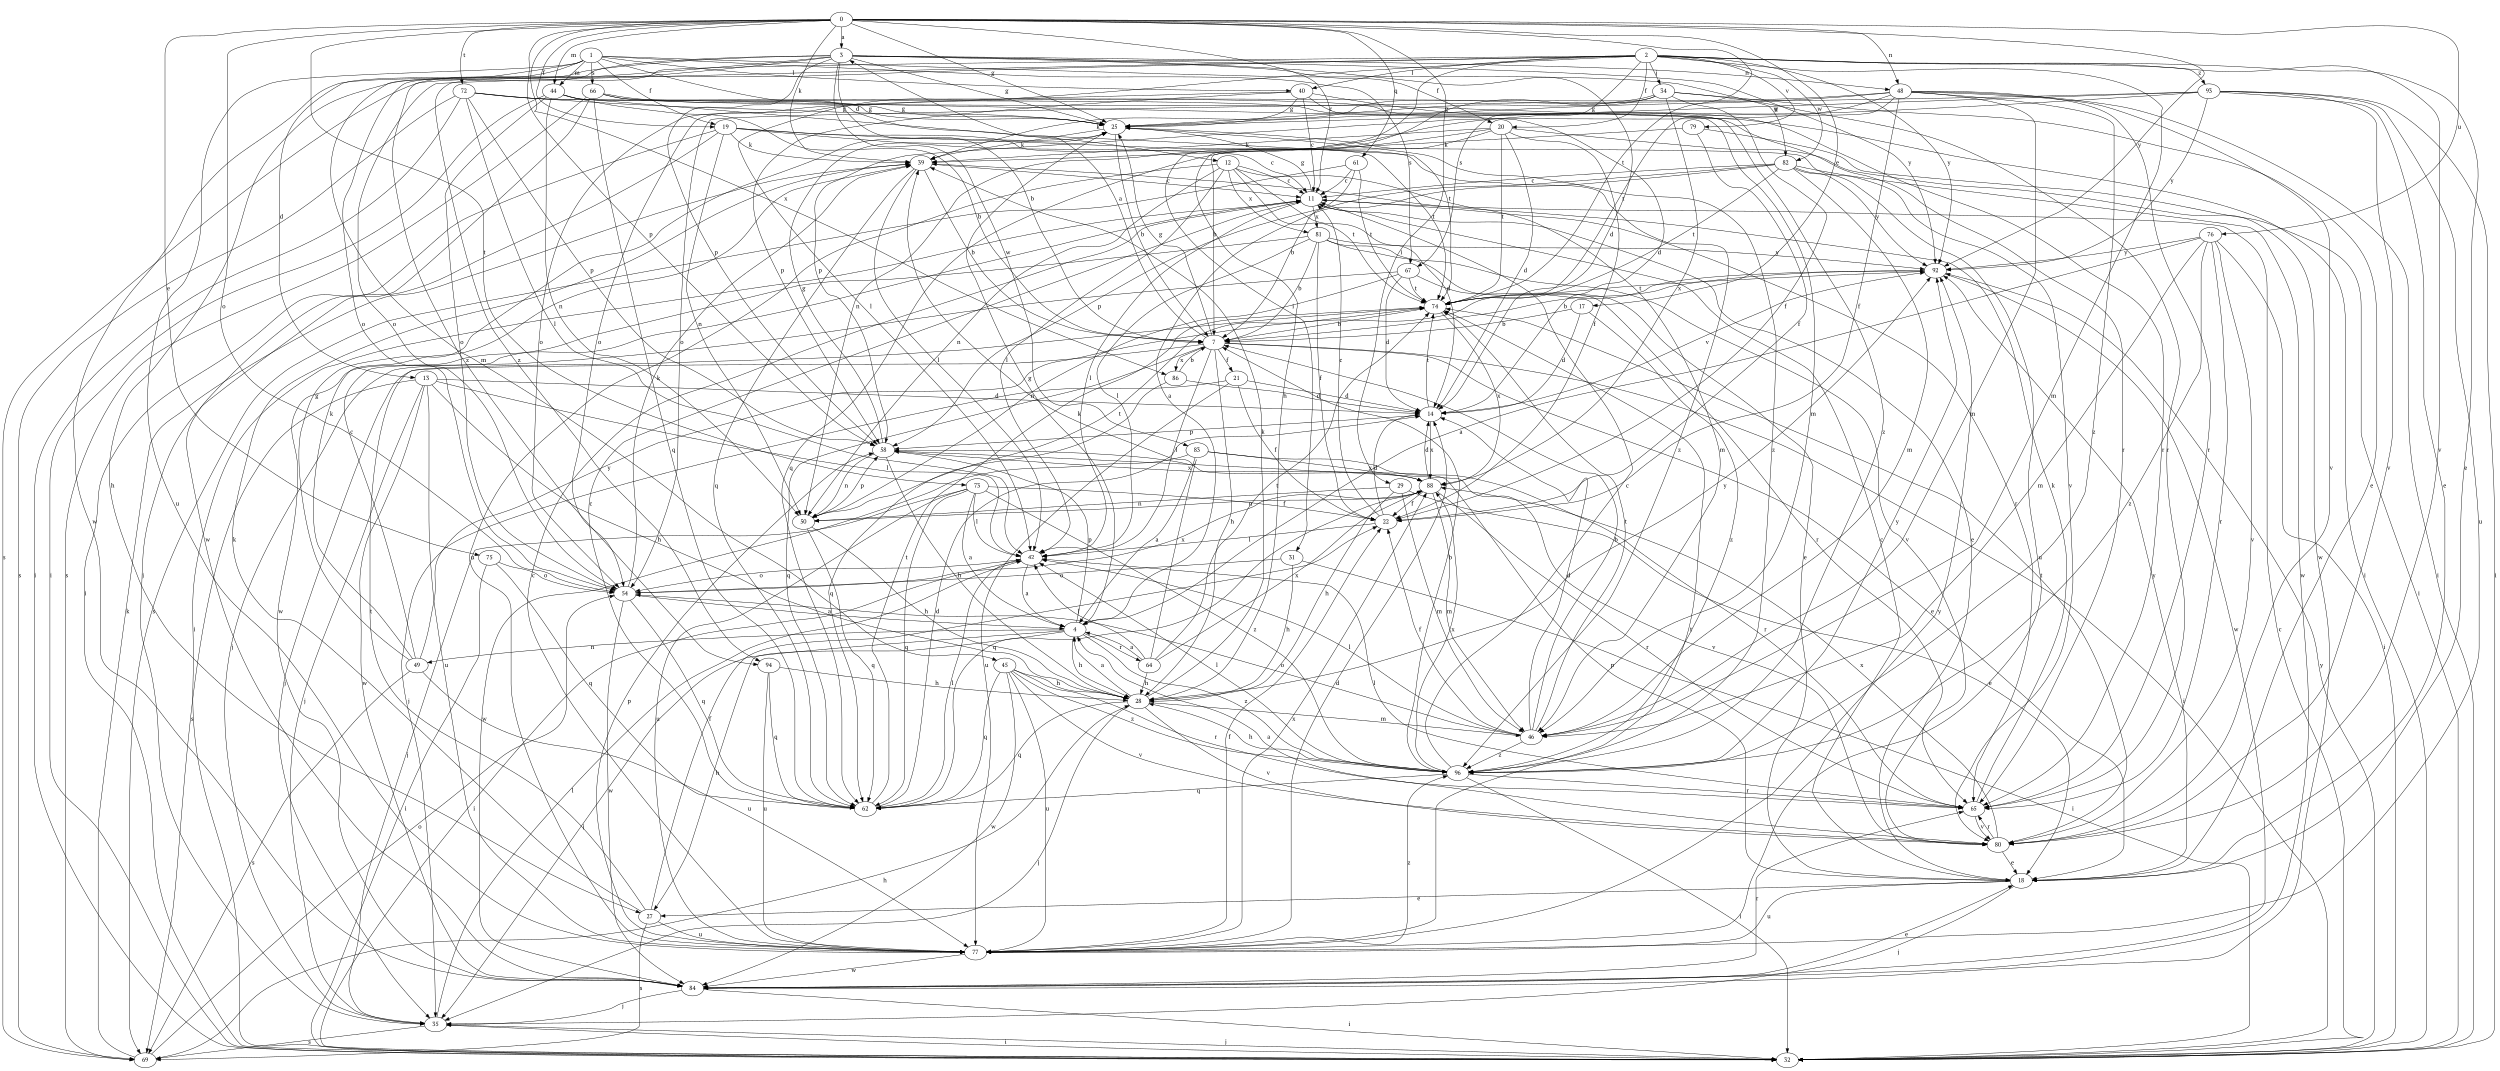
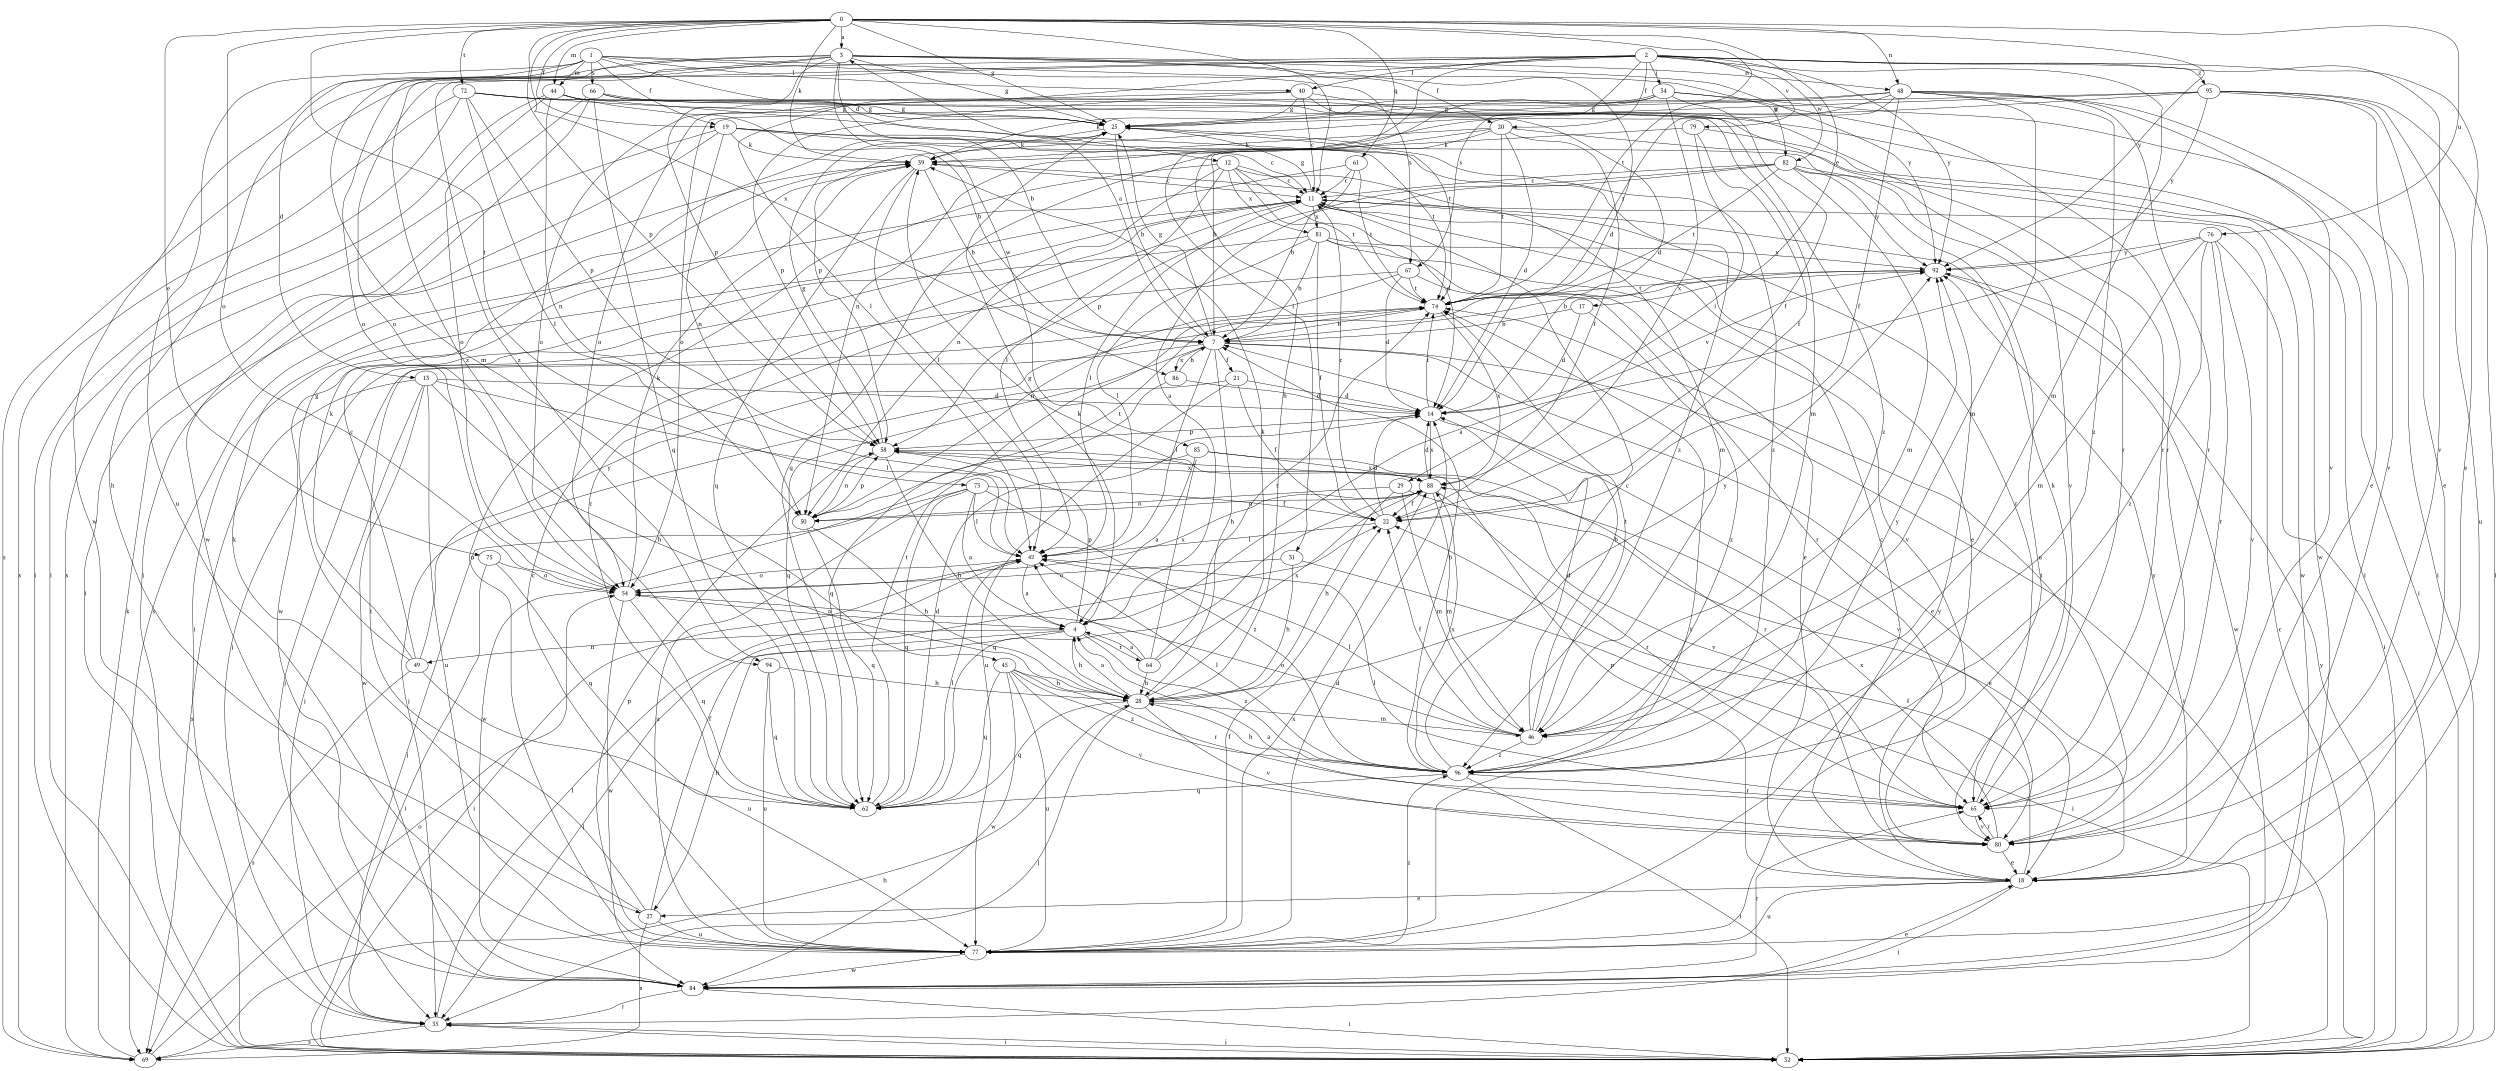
edge "0" -> "29": now "79" -> "29"
edge "14" -> "80": added, label "v"
edge "18" -> "22": added, label "f"
